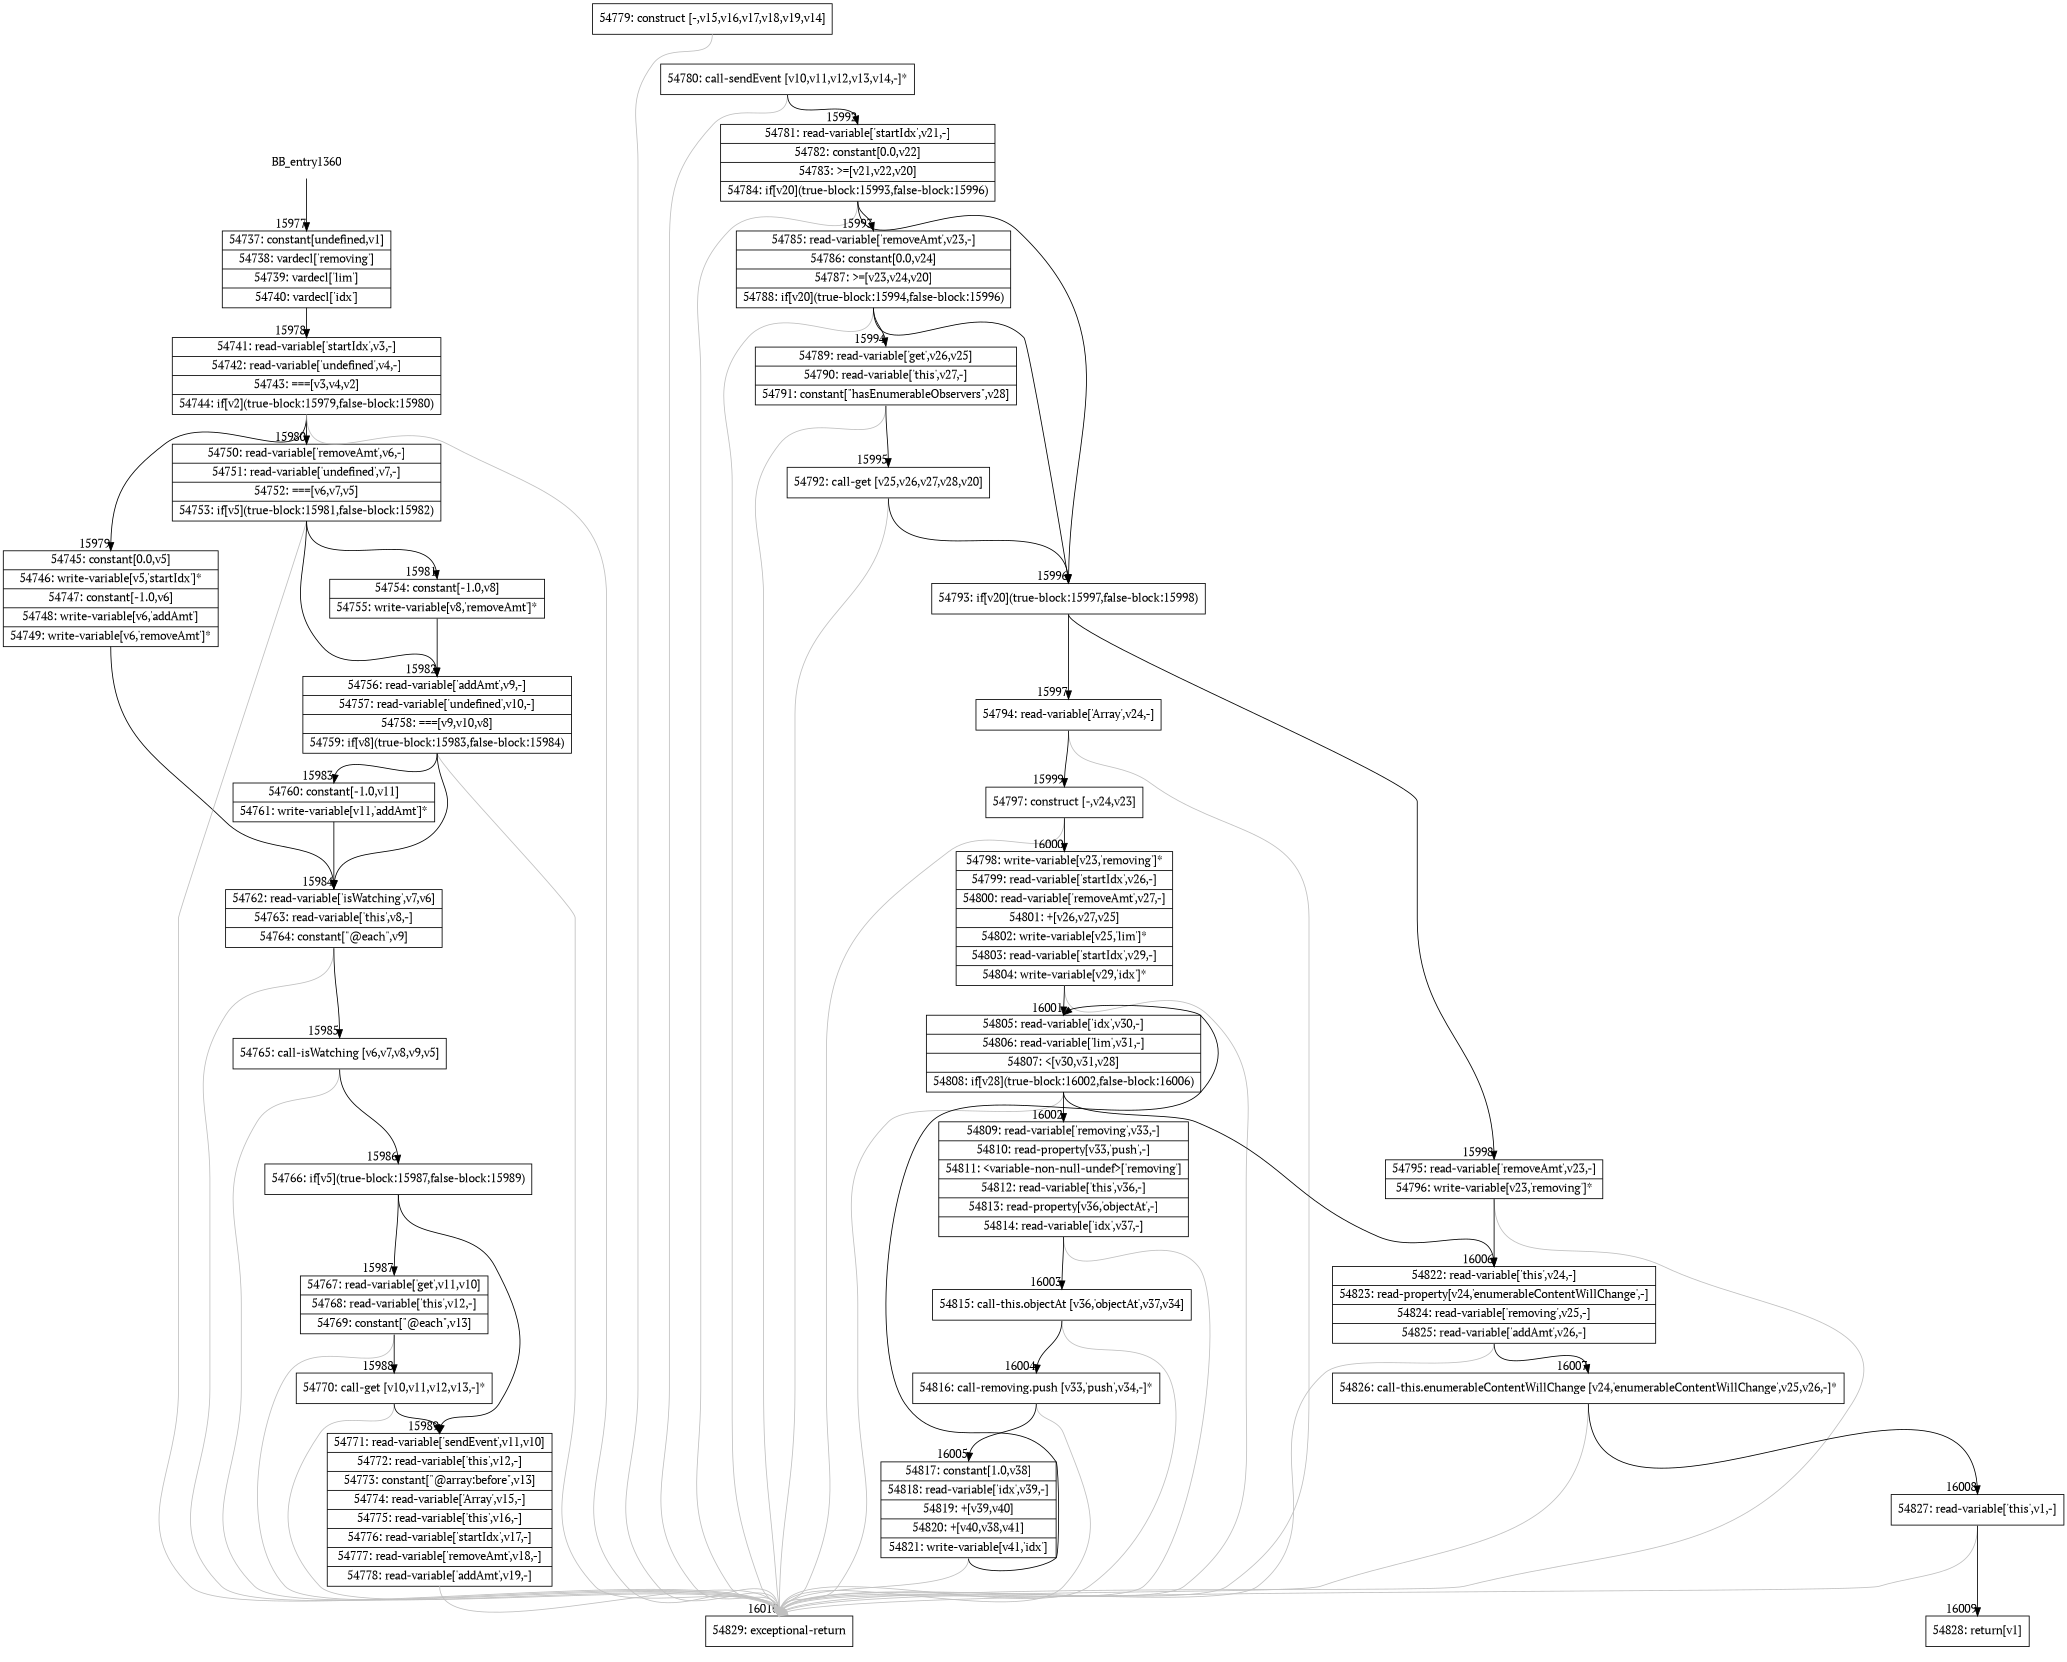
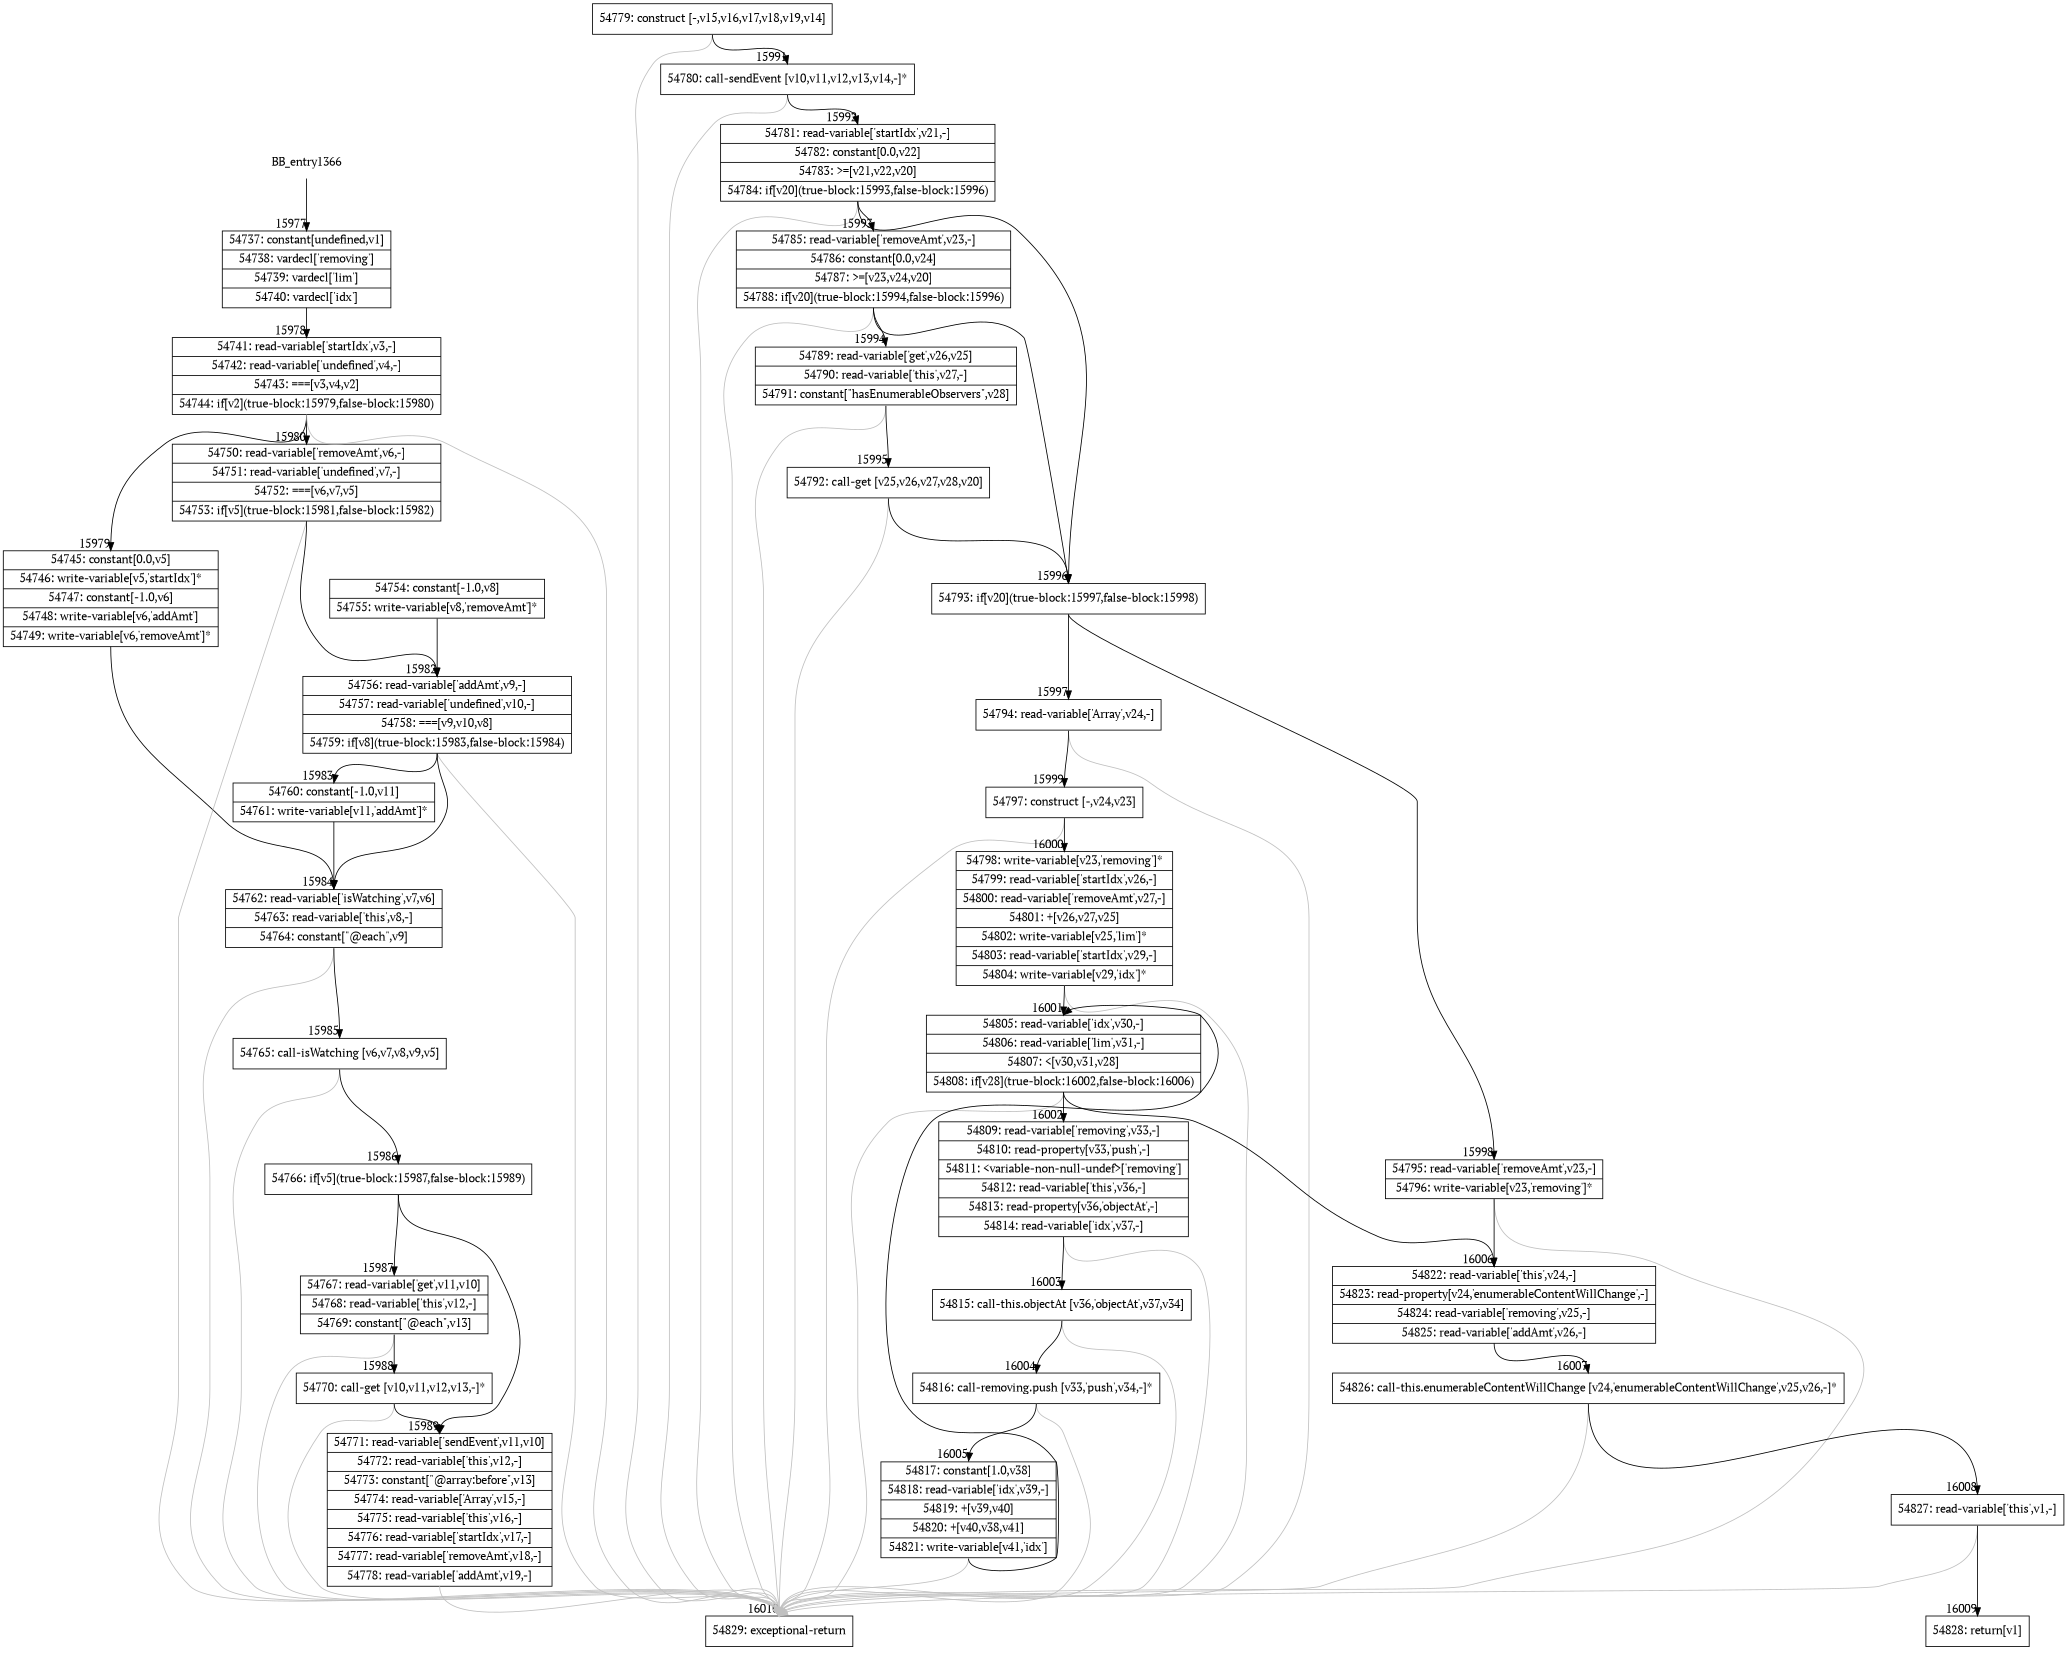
edge "54779: construct [-,v15,v16,v17,v18,v19,v14]" -> "54780: call-sendEvent [v10,v11,v12,v13,v14,-]*": added
node "BB_entry1360": label "BB_entry1360" -> "BB_entry1366"
edge "54750: read-variable['removeAmt',v6,-]" -> "54754: constant[-1.0,v8]": removed
edge "54822: read-variable['this',v24,-]" -> "54829: exceptional-return": removed
